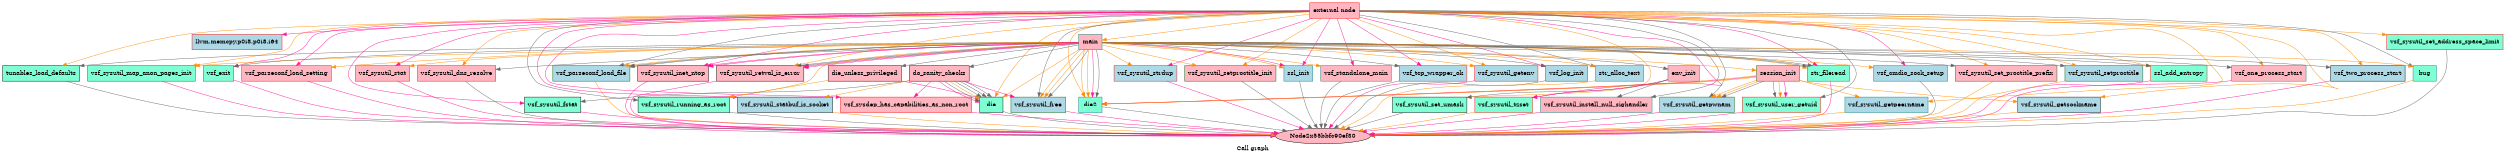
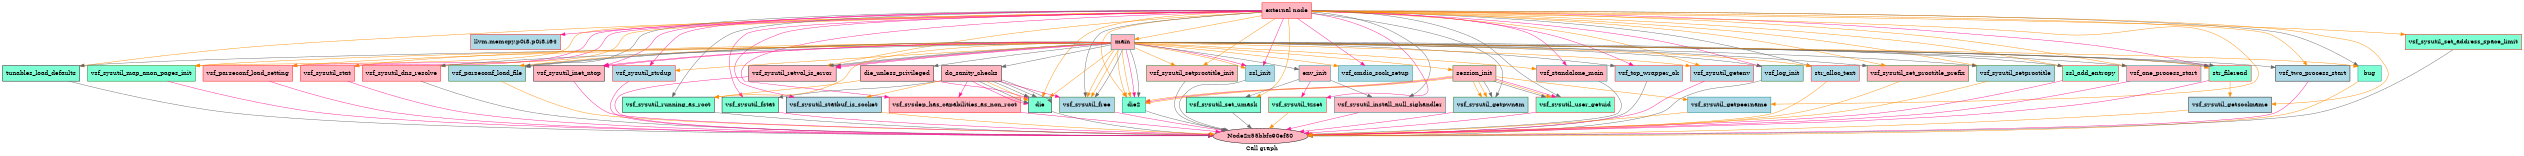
node "vsf_exit": removed
node "str_alloc_text": color teal -> red
edge "session_init" -> "vsf_sysutil_getsockname": now "str_fileread" -> "vsf_sysutil_getsockname"
edge "vsf_cmdio_sock_setup" -> "Node2x55bbfc90ef30": removed
